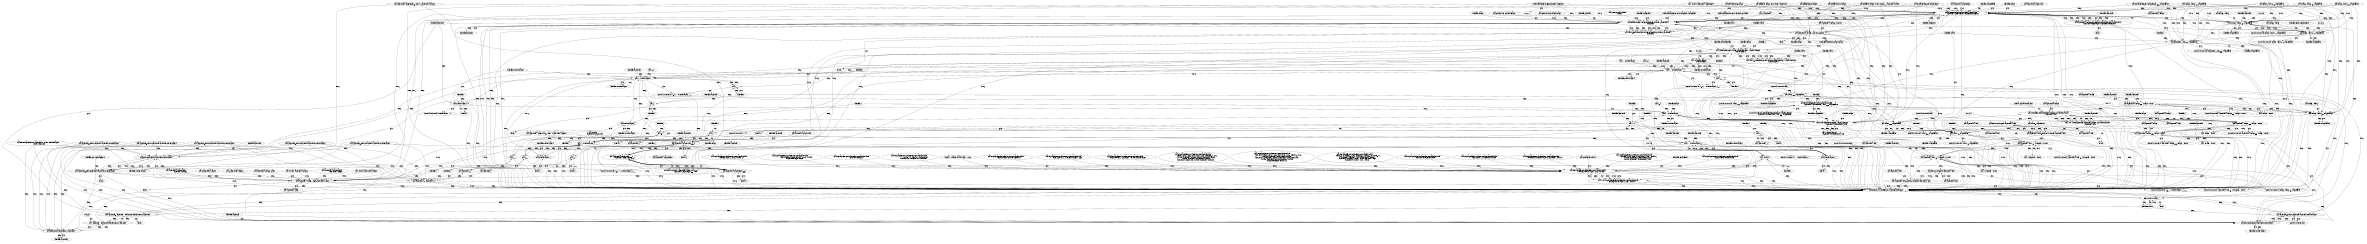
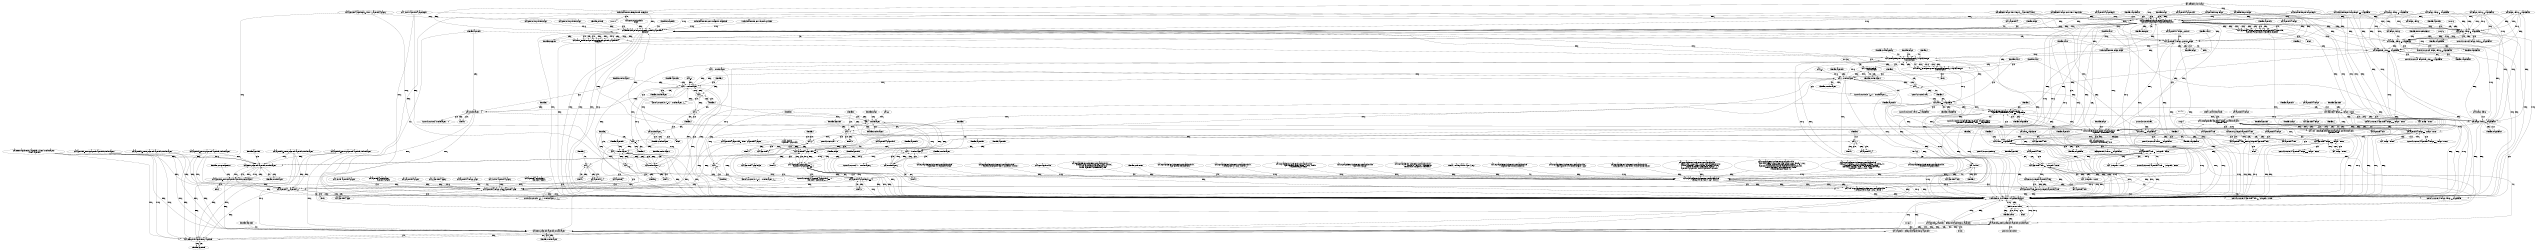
edge "(Call,ReadBlobShort(image))" -> "(Call,layer_info[0].image->previous=image)": now "(Call,ReadBlobShort(image))" -> "(Call,ReadBlobByte(image))"
node "(ControlStructure,if (status != MagickFalse))": label "(ControlStructure,if (status != MagickFalse))" -> "(ExceptionInfo,if (status != MagickFalse))"
